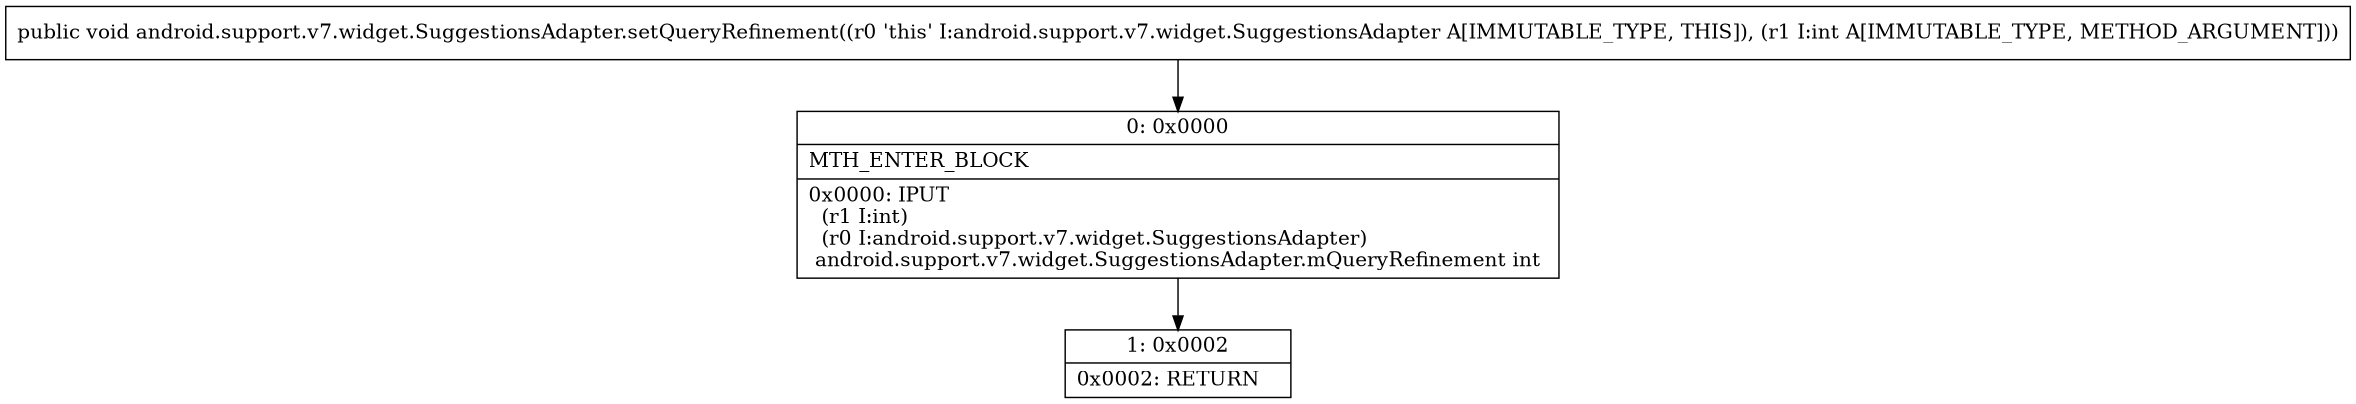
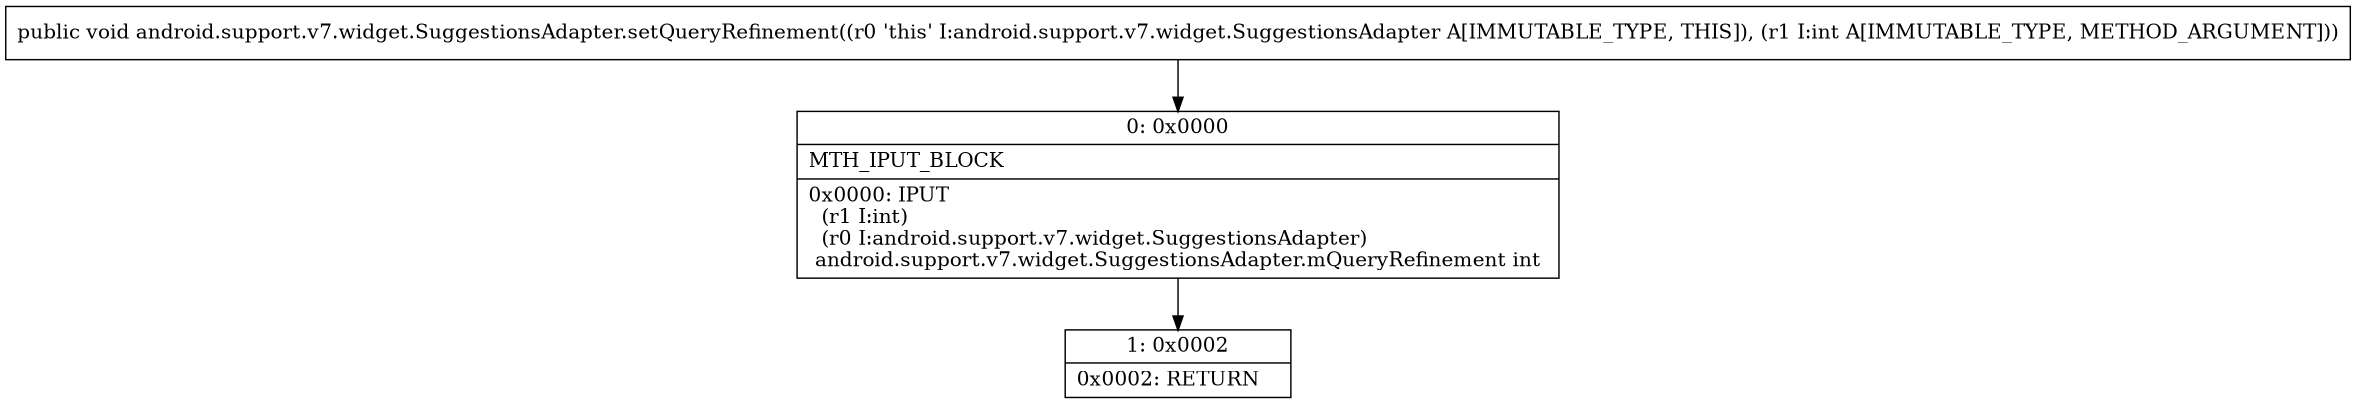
node "0: 0x0000": text "MTH_ENTER_BLOCK" -> "MTH_IPUT_BLOCK"
